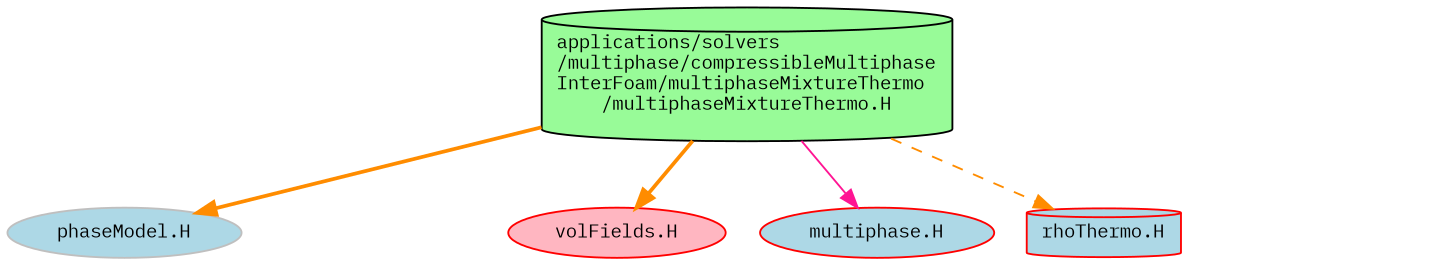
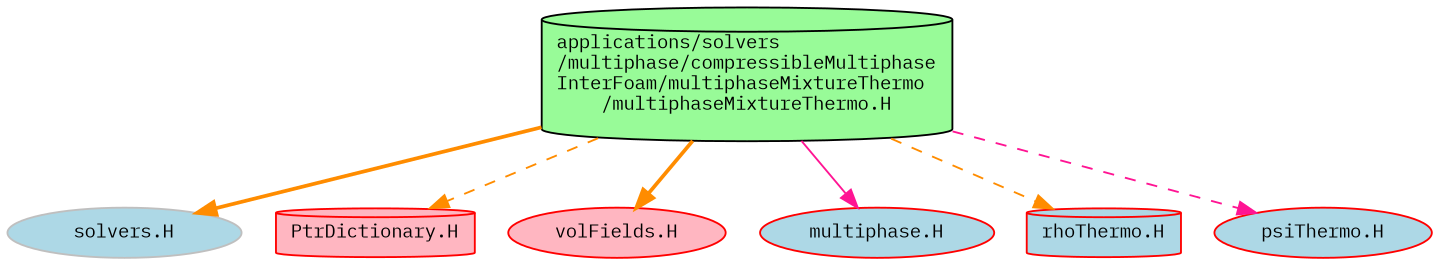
node "phaseModel.H": label "phaseModel.H" -> "solvers.H"
node "PtrDictionary.H": added
node "psiThermo.H": added
